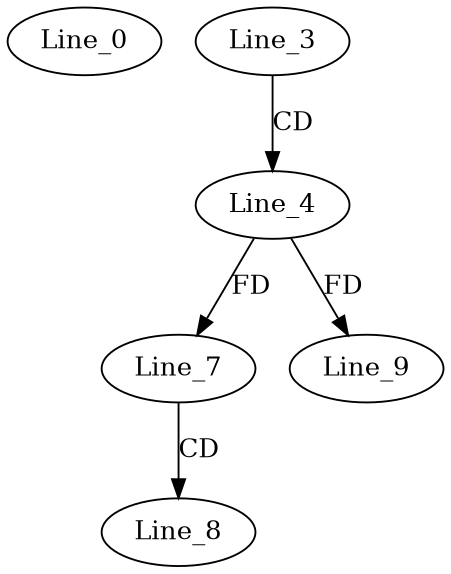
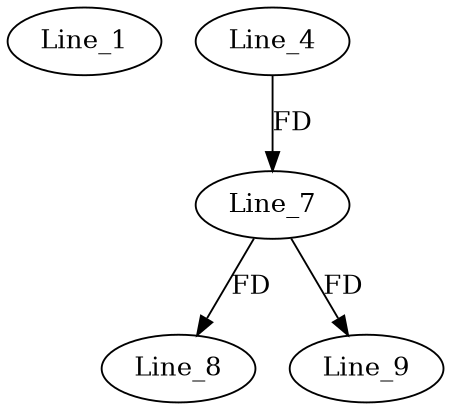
node "Line_0": label "Line_0" -> "Line_1"
node "Line_3": removed
edge "Line_4" -> "Line_9": now "Line_7" -> "Line_9"
edge "Line_7" -> "Line_8": label "CD" -> "FD"
